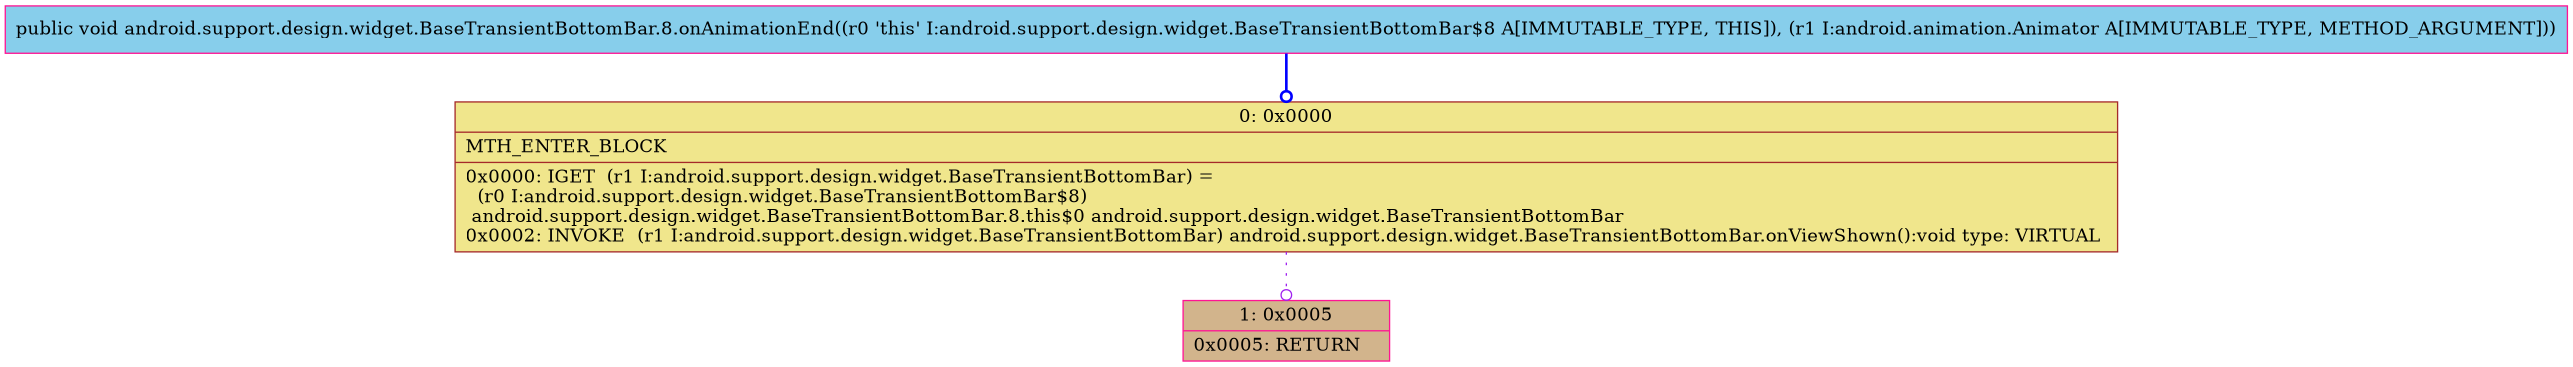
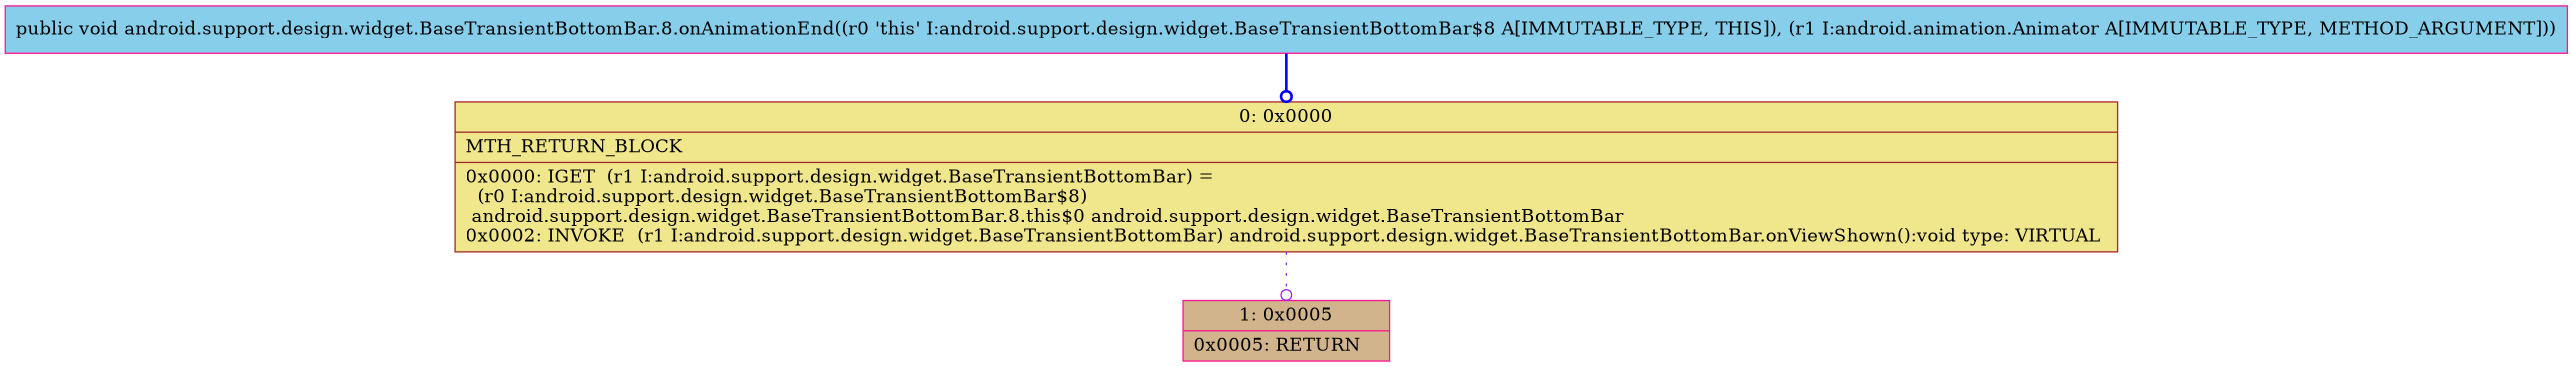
node "0: 0x0000": text "MTH_ENTER_BLOCK" -> "MTH_RETURN_BLOCK"
